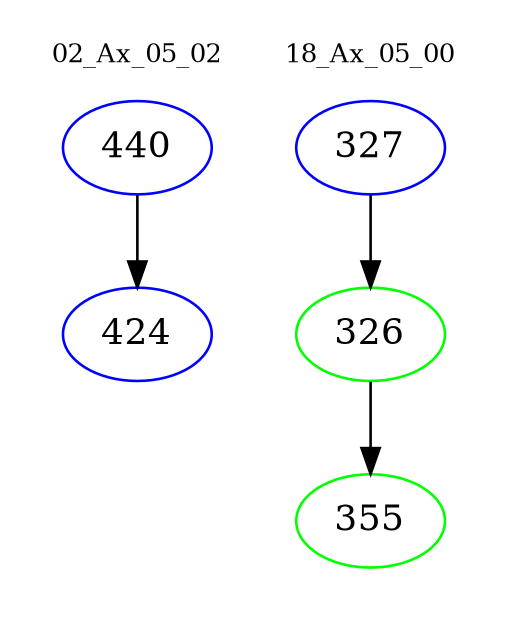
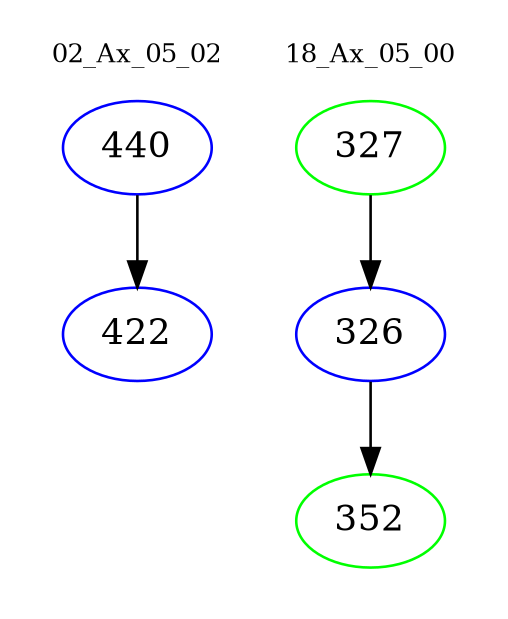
node "327": color blue -> green
node "424": label "424" -> "422"
node "326": color green -> blue
node "355": label "355" -> "352"
